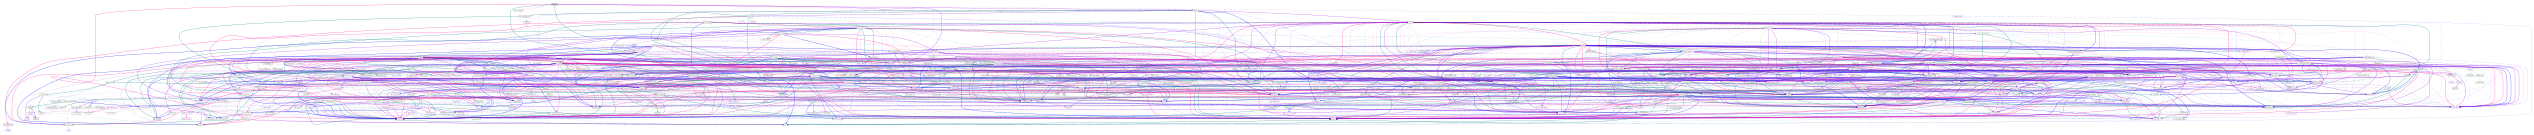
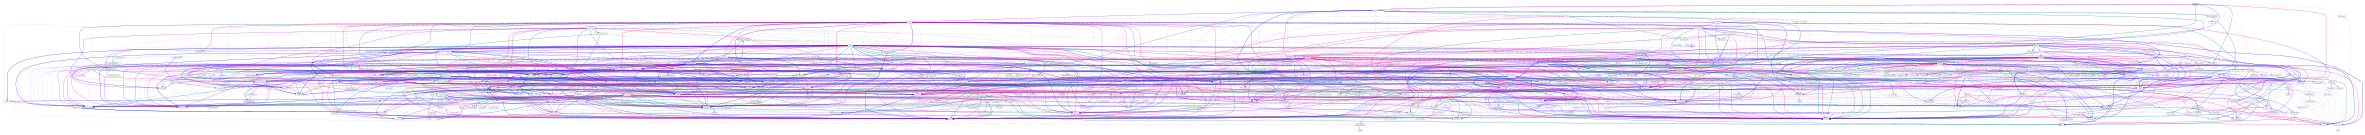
edge "presolve_impliedfree" -> "isActiveLink": style dashed -> bold
edge "prepare_GUB" -> "get_constr_type": now "prepare_GUB" -> "GUB_count"
node "sortByINT": added
edge "mat_shiftrows" -> "allocINT": color deeppink -> blue
node "get_basisOF": added
